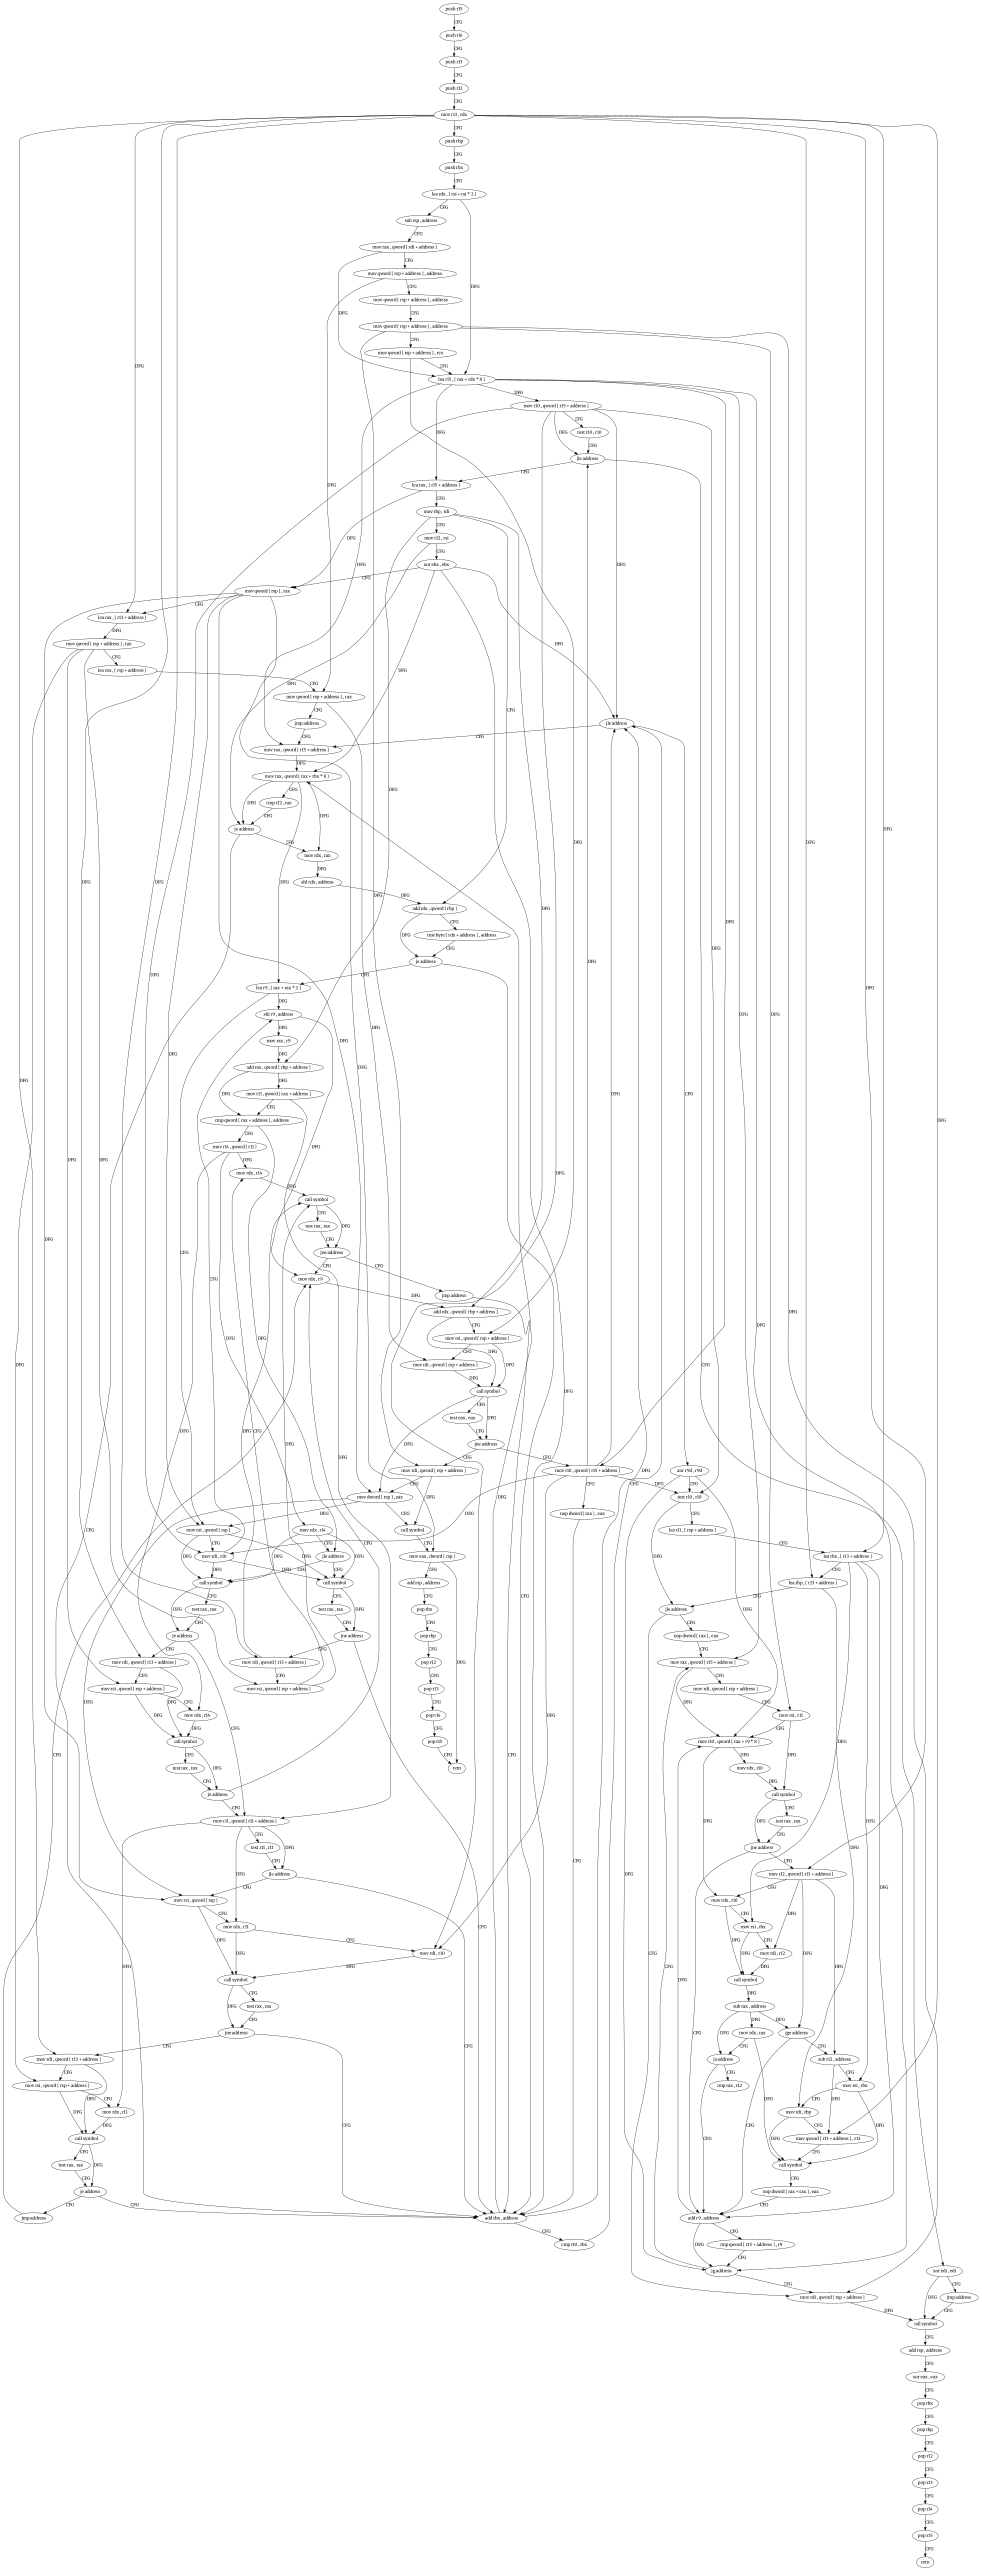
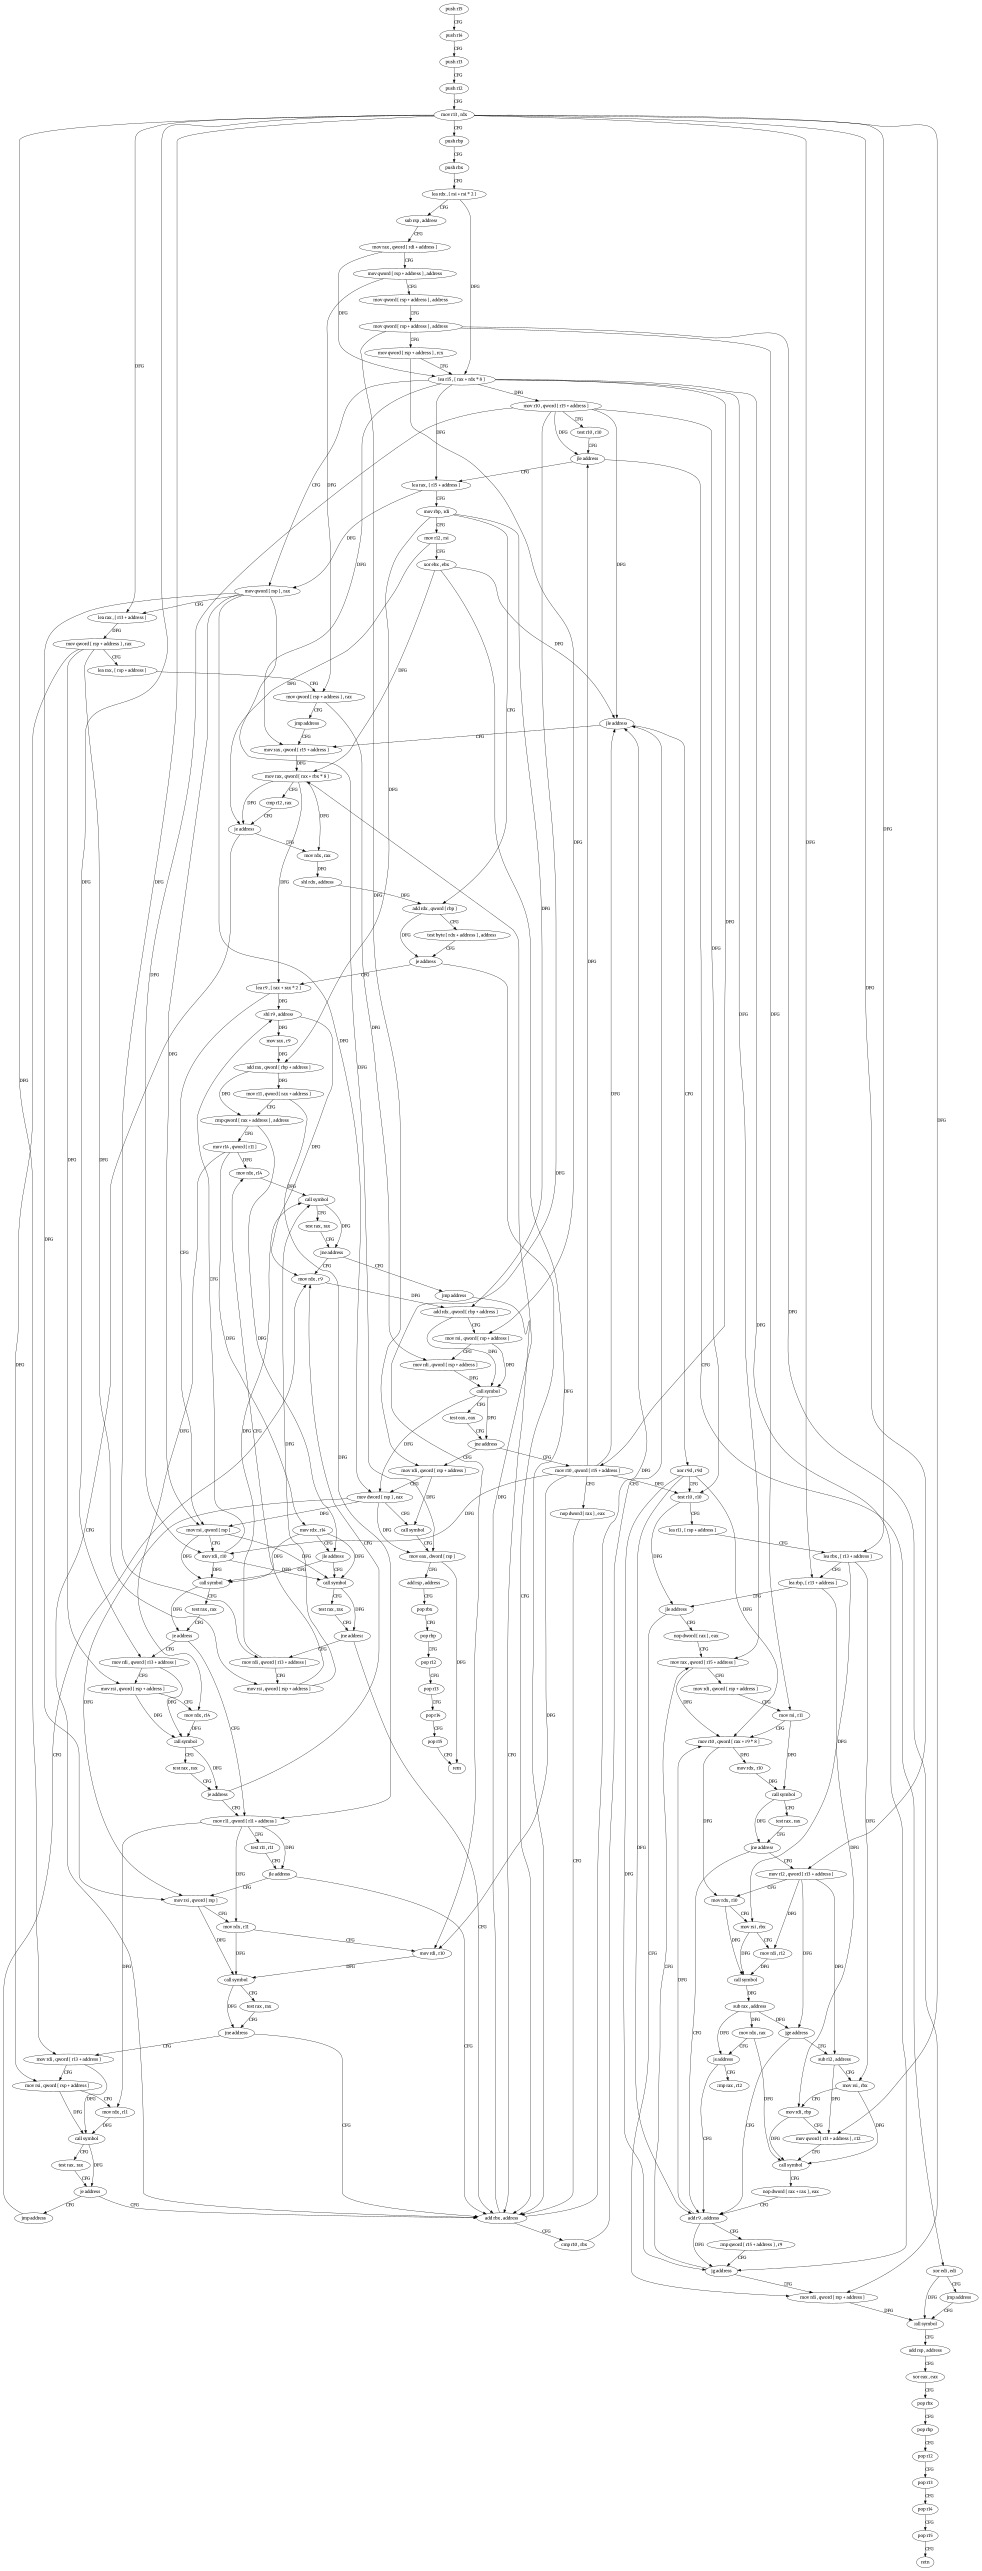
edge "xor ebx , ebx" -> "mov qword [ rsp ] , rax": now "lea r15 , [ rax + rdx * 8 ]" -> "mov qword [ rsp ] , rax"
edge "mov dword [ rsp ] , eax" -> "mov eax , dword [ rsp ]": added, label "DFG"
edge "lea rbx , [ r13 + address ]" -> "add r9 , address": now "xor r9d , r9d" -> "add r9 , address"
